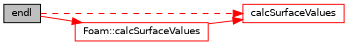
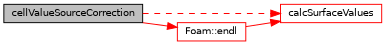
node "endl": label "endl" -> "cellValueSourceCorrection"
node "Foam::calcSurfaceValues": label "Foam::calcSurfaceValues" -> "Foam::endl"
